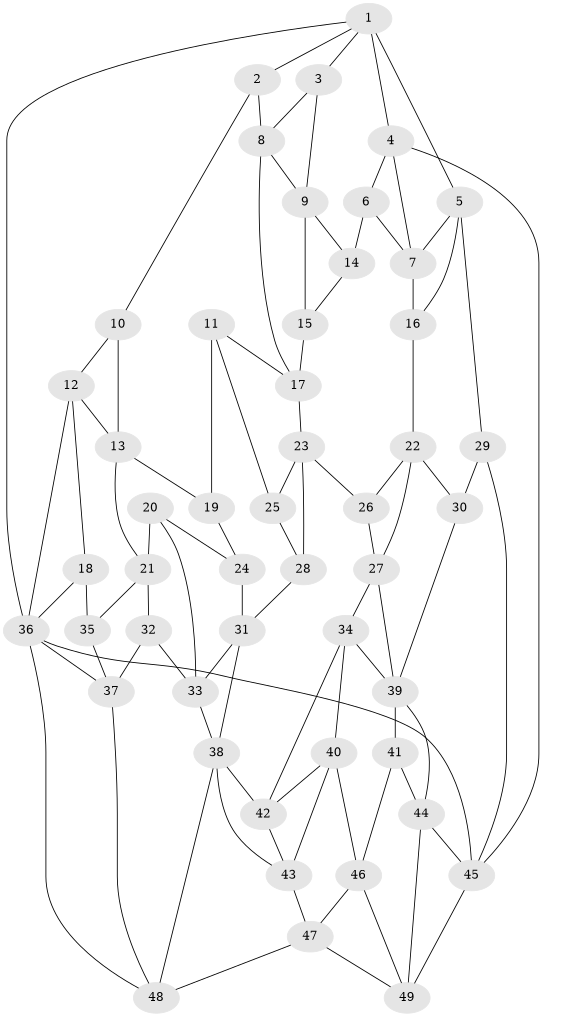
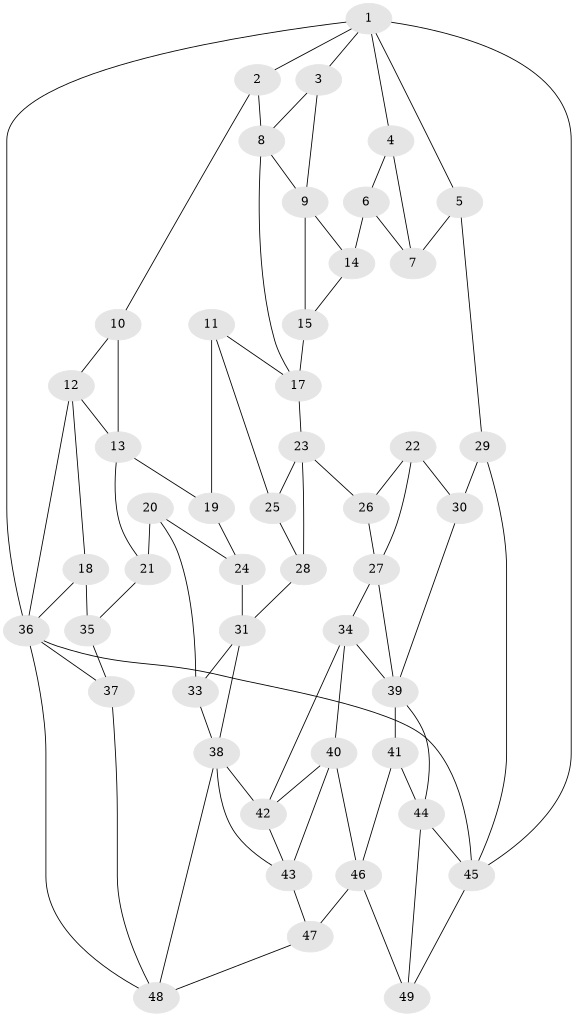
node "16": removed
edge "4" -- "45": now "1" -- "45"
node "32": removed
edge "47" -- "49": removed
